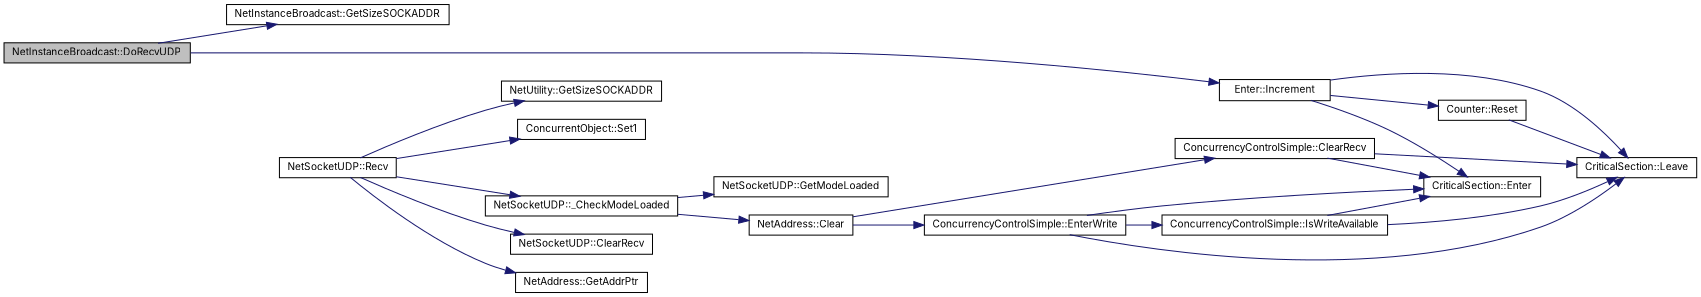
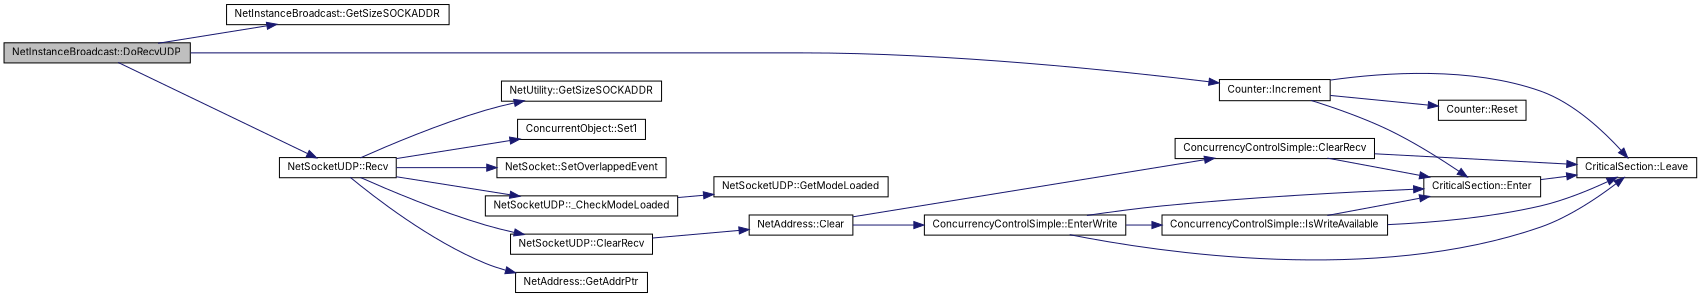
node "Enter::Increment": label "Enter::Increment" -> "Counter::Increment"
edge "NetInstanceBroadcast::DoRecvUDP" -> "NetSocketUDP::Recv": added
edge "Counter::Reset" -> "CriticalSection::Leave": now "CriticalSection::Enter" -> "CriticalSection::Leave"
node "NetSocket::SetOverlappedEvent": added
edge "NetSocketUDP::_CheckModeLoaded" -> "NetAddress::Clear": now "NetSocketUDP::ClearRecv" -> "NetAddress::Clear"
